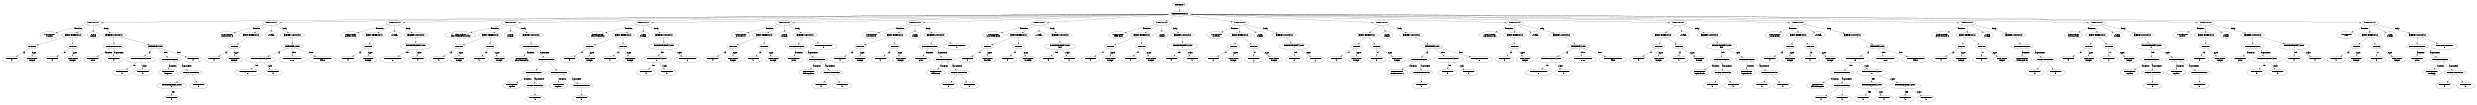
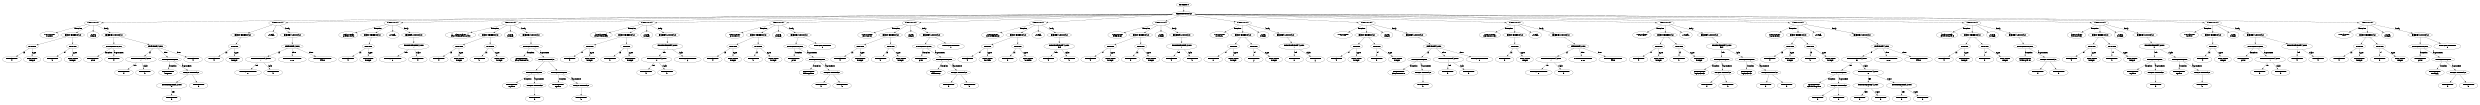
node "IDENTIFIER is_A_positive": removed
node "IDENTIFIER divide": added
node "IDENTIFIER is_invalid": added
node "BINARY-FUNCTION =": label "BINARY-FUNCTION =" -> "BINARY-EXPRESSION ="
